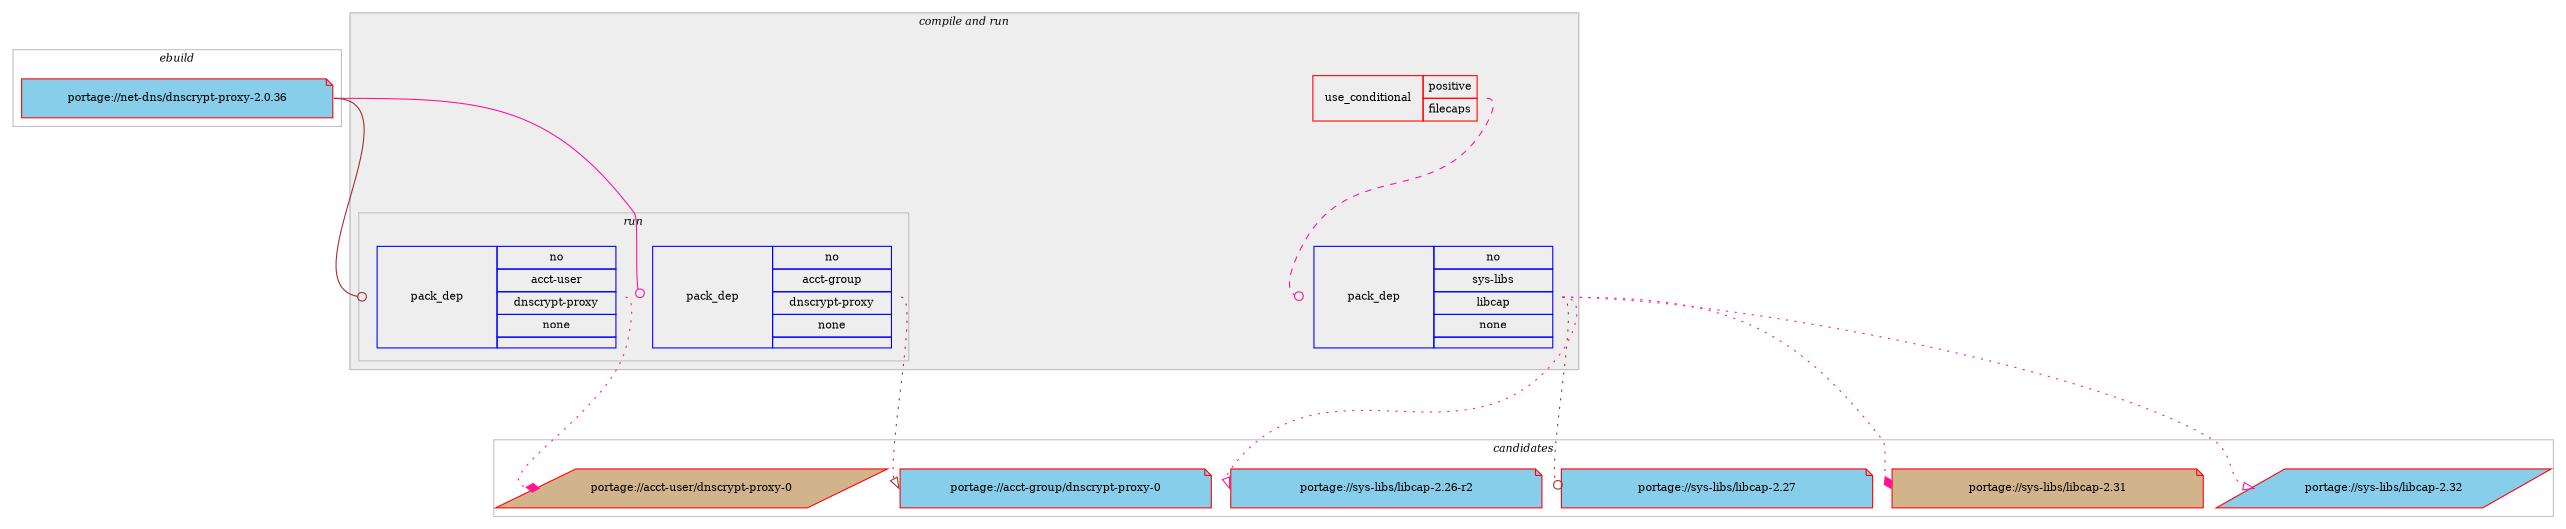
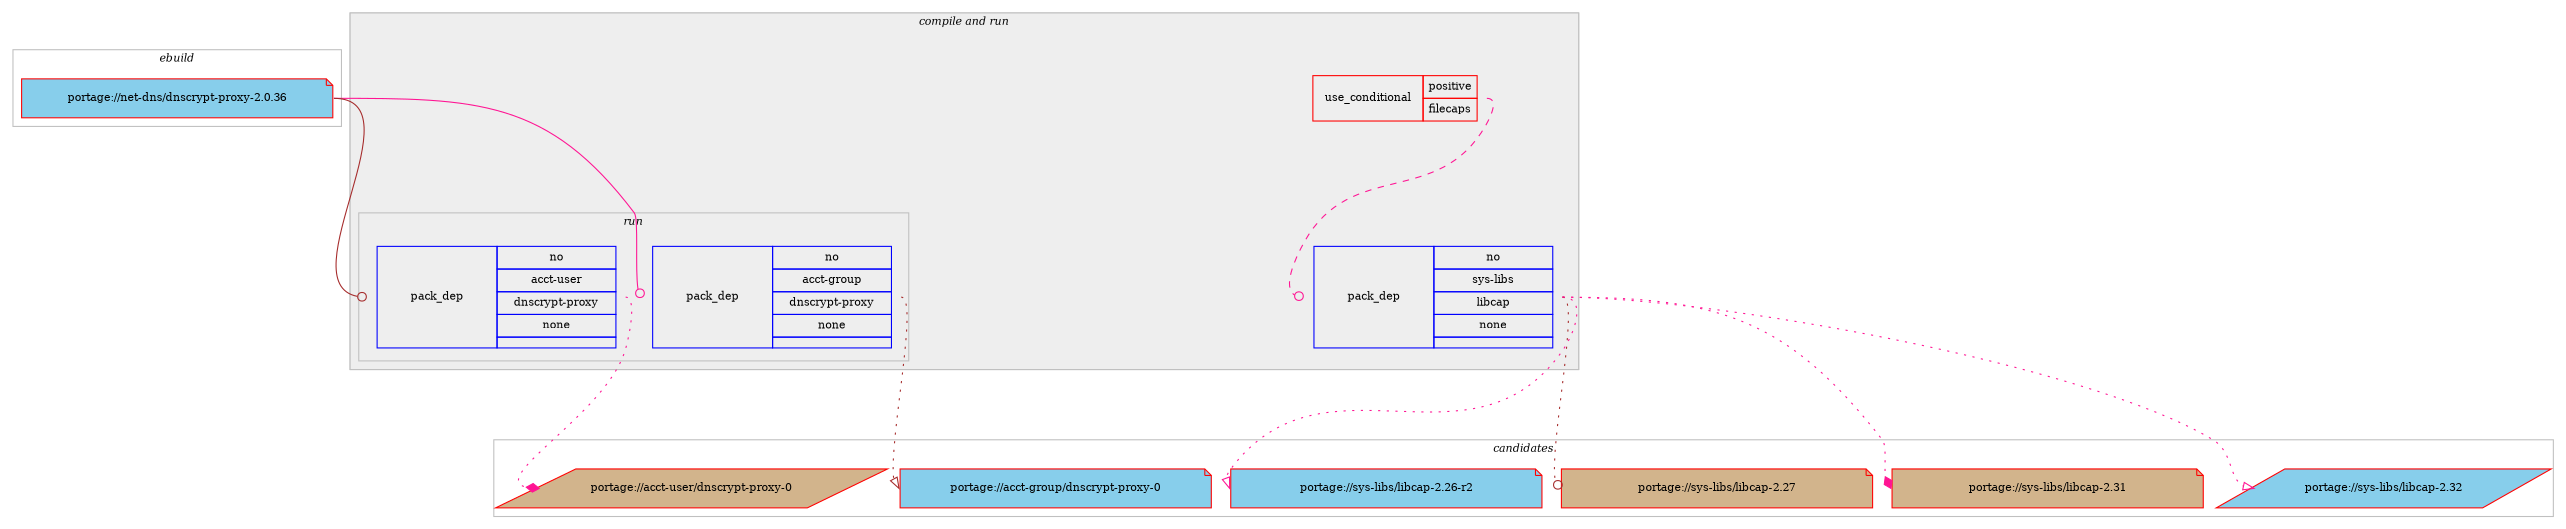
node "portage://sys-libs/libcap-2.27": fillcolor skyblue -> tan
